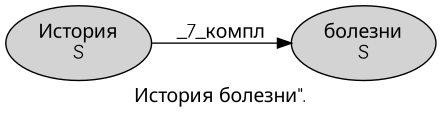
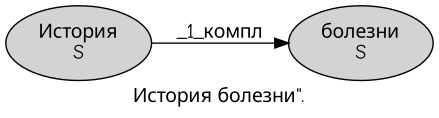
edge "История S" -> "болезни S": label "_7_компл" -> "_1_компл"
